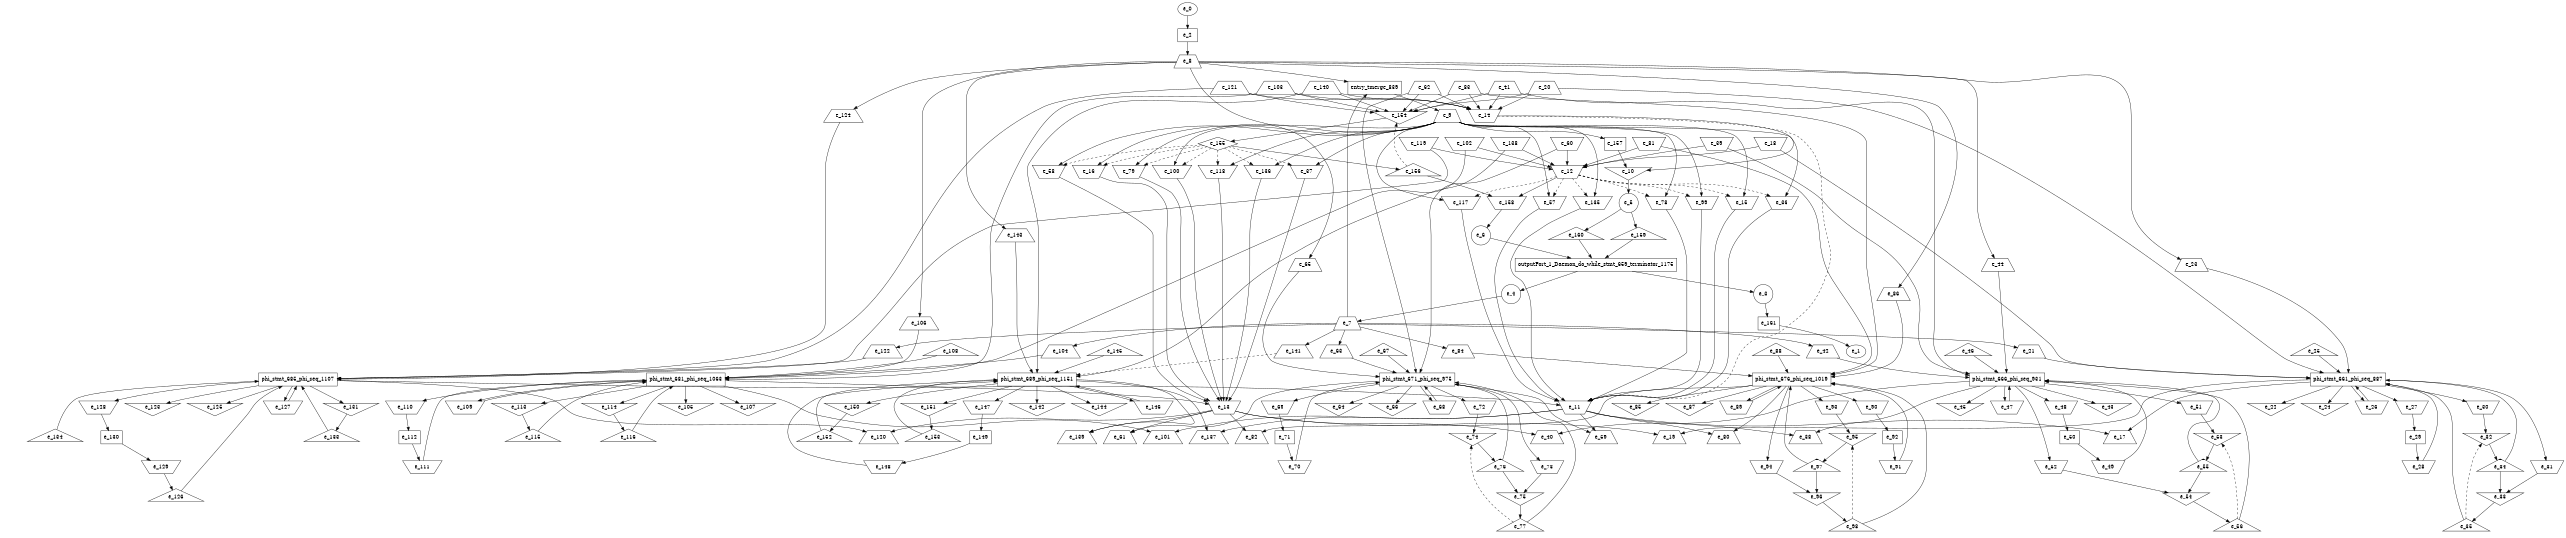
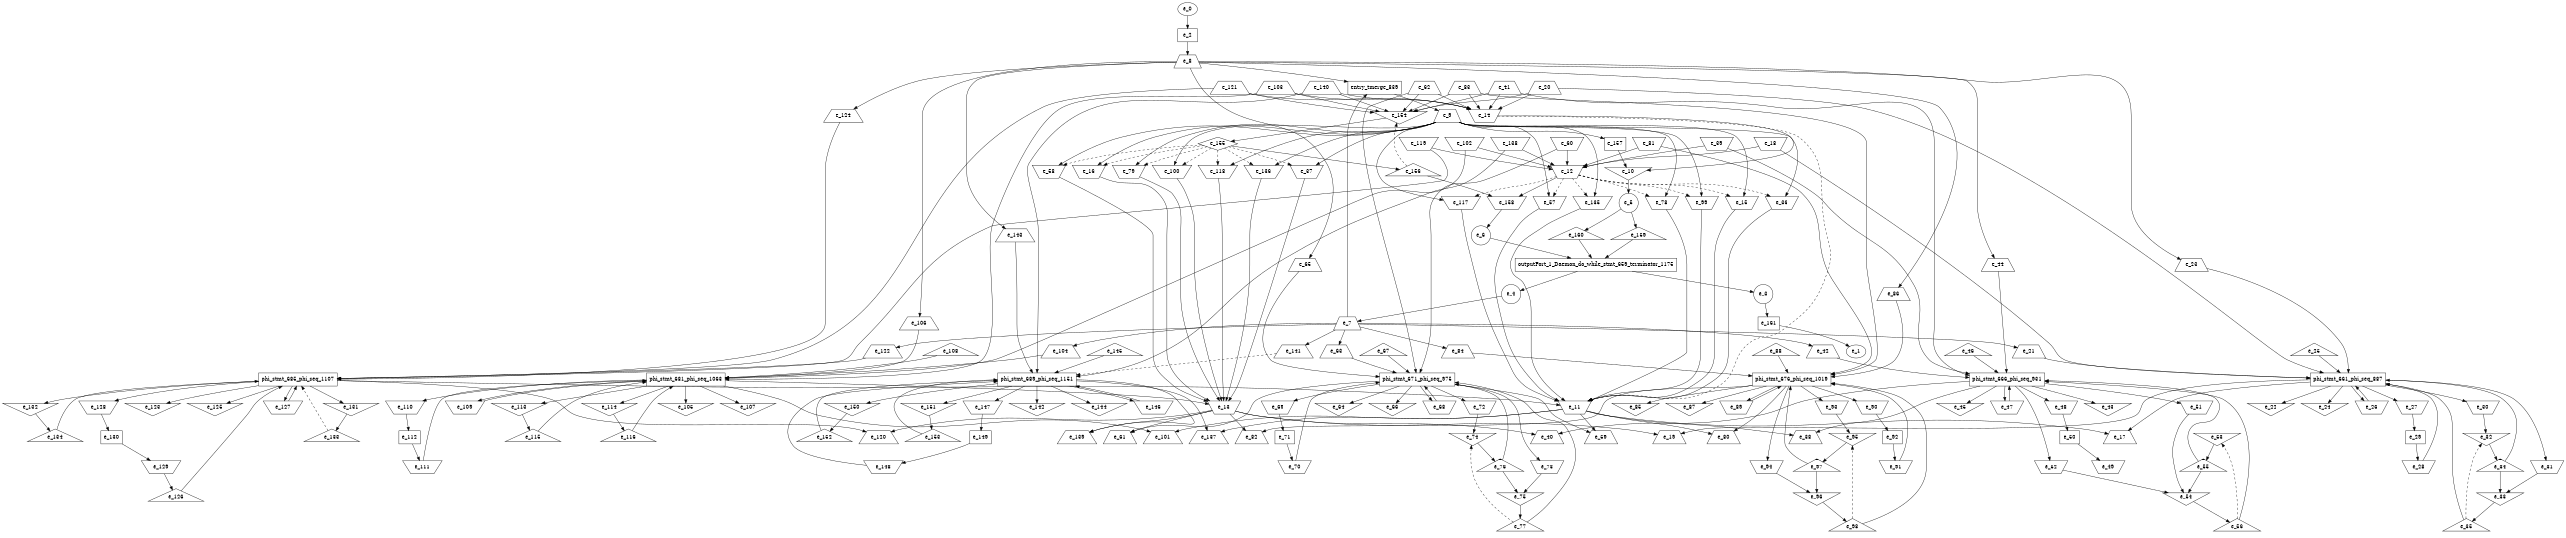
edge "e_49" -> "phi_stmt_666_phi_seq_931": removed
node "e_132": added
edge "e_133" -> "phi_stmt_685_phi_seq_1107": style solid -> dashed
edge "e_51" -> "e_53": now "e_51" -> "e_54"
